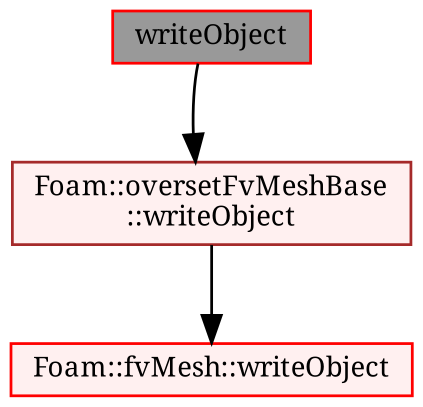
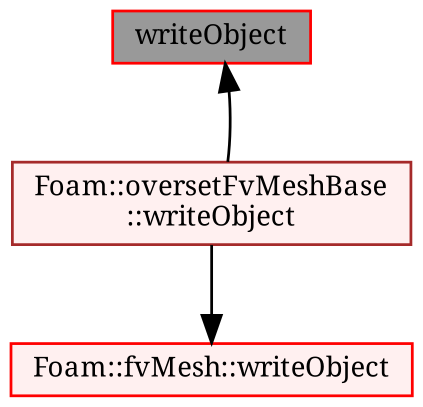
edge "writeObject" -> "Foam::oversetFvMeshBase ::writeObject": reversed
